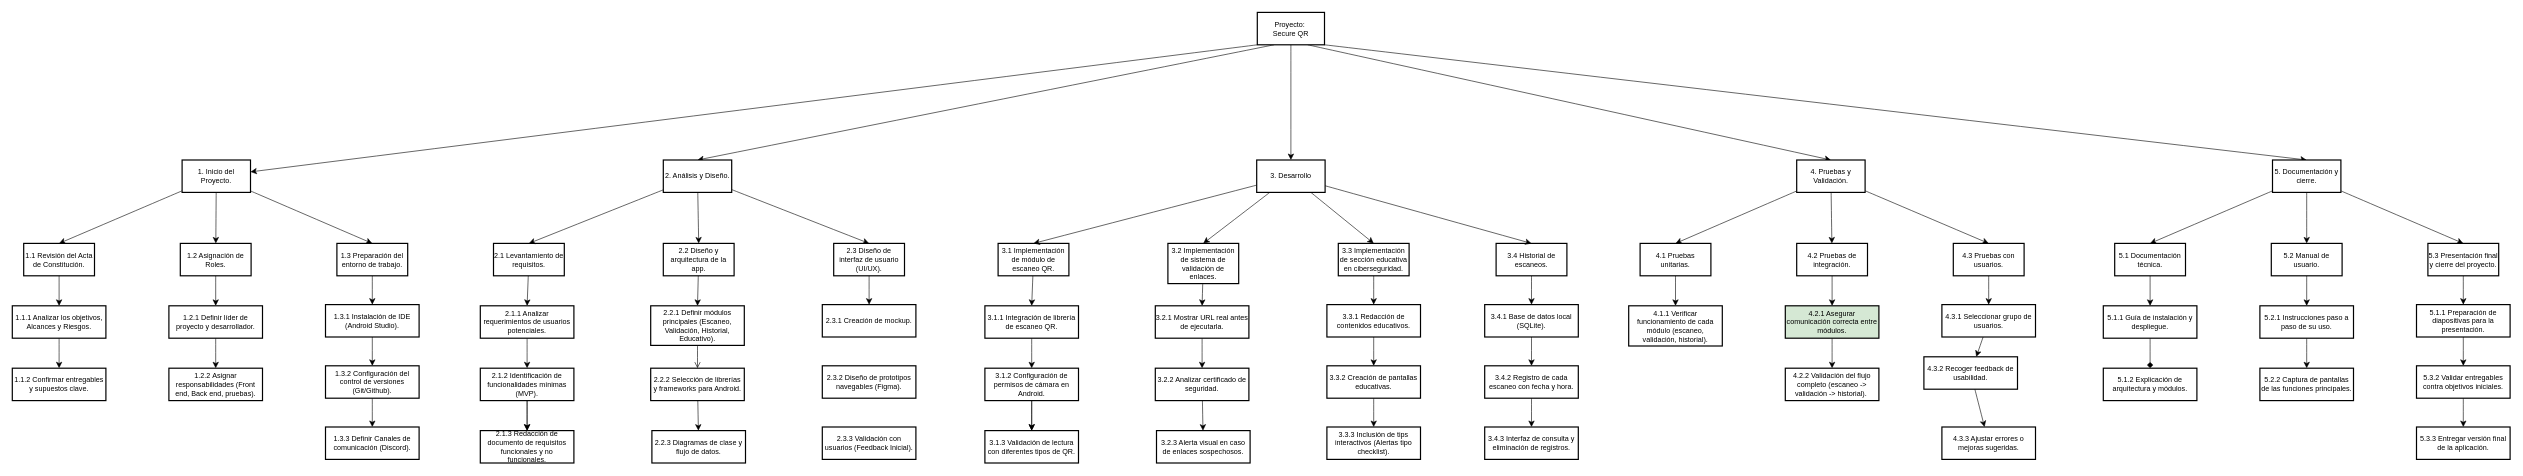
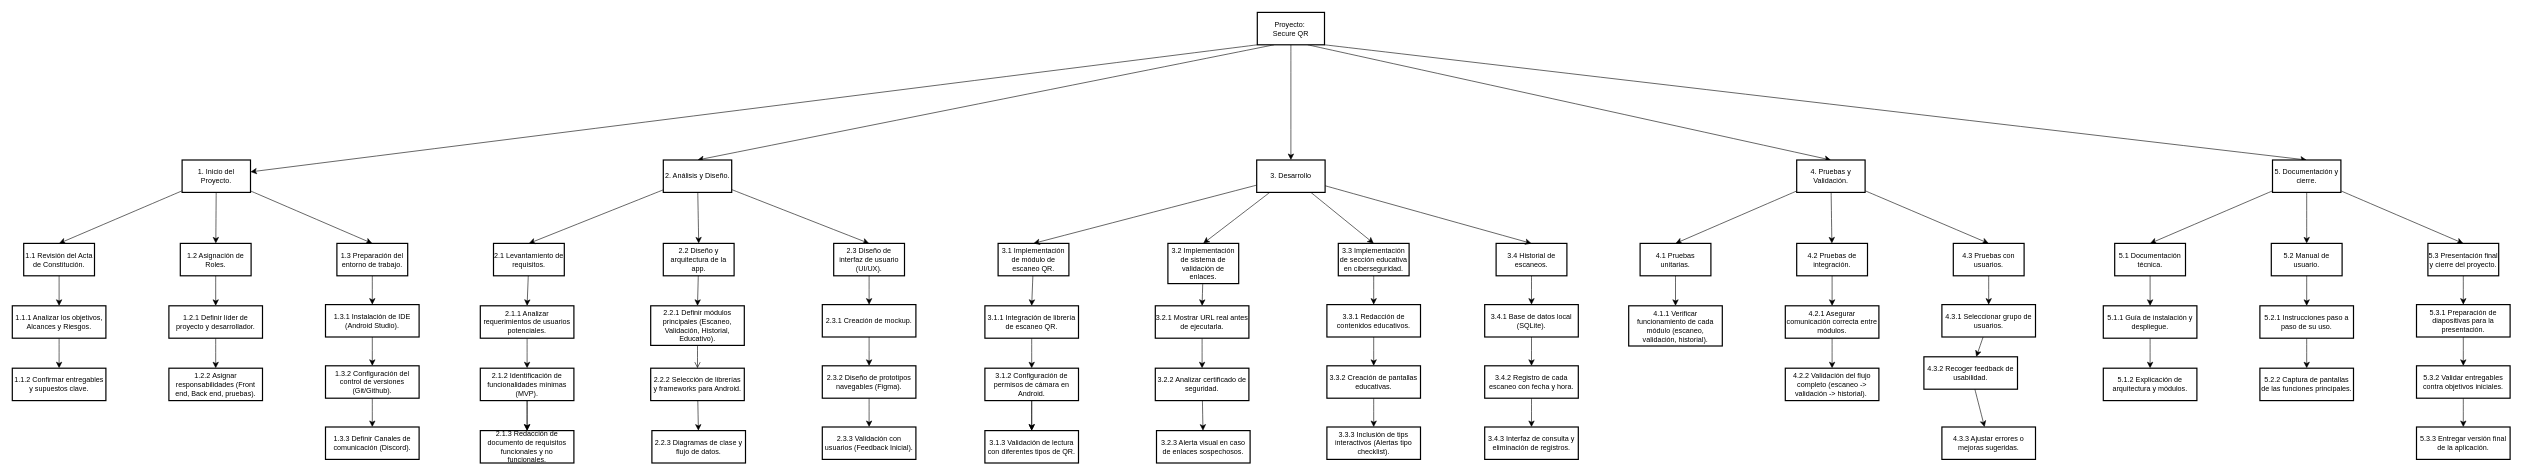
node "5.1.1 Preparación de diapositivas para la presentación.": label "5.1.1 Preparación de diapositivas para la presentación." -> "5.3.1 Preparación de diapositivas para la presentación."
node "4.2.1 Asegurar comunicación correcta entre módulos.": fillcolor #d5e8d4 -> #ffffff
edge "2.3.1 Creación de mockup." -> "2.3.2 Diseño de prototipos navegables (Figma).": added
edge "5.1.1 Guía de instalación y despliegue." -> "5.1.2 Explicación de arquitectura y módulos.": arrowhead diamond -> classic
edge "2.3.2 Diseño de prototipos navegables (Figma)." -> "2.3.3 Validación con usuarios (Feedback Inicial).": added
